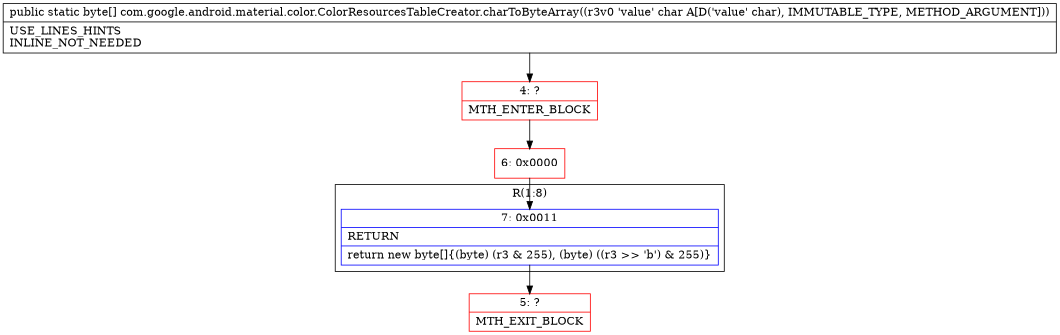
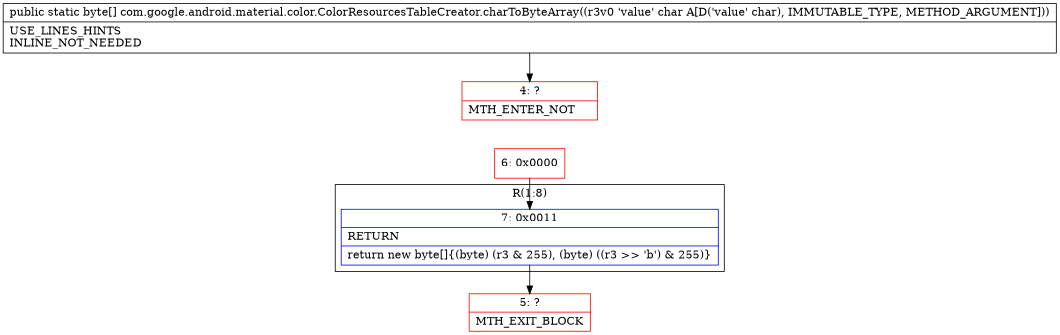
node "4: ?": text "MTH_ENTER_BLOCK" -> "MTH_ENTER_NOT"
edge "4: ?" -> "6: 0x0000": removed
